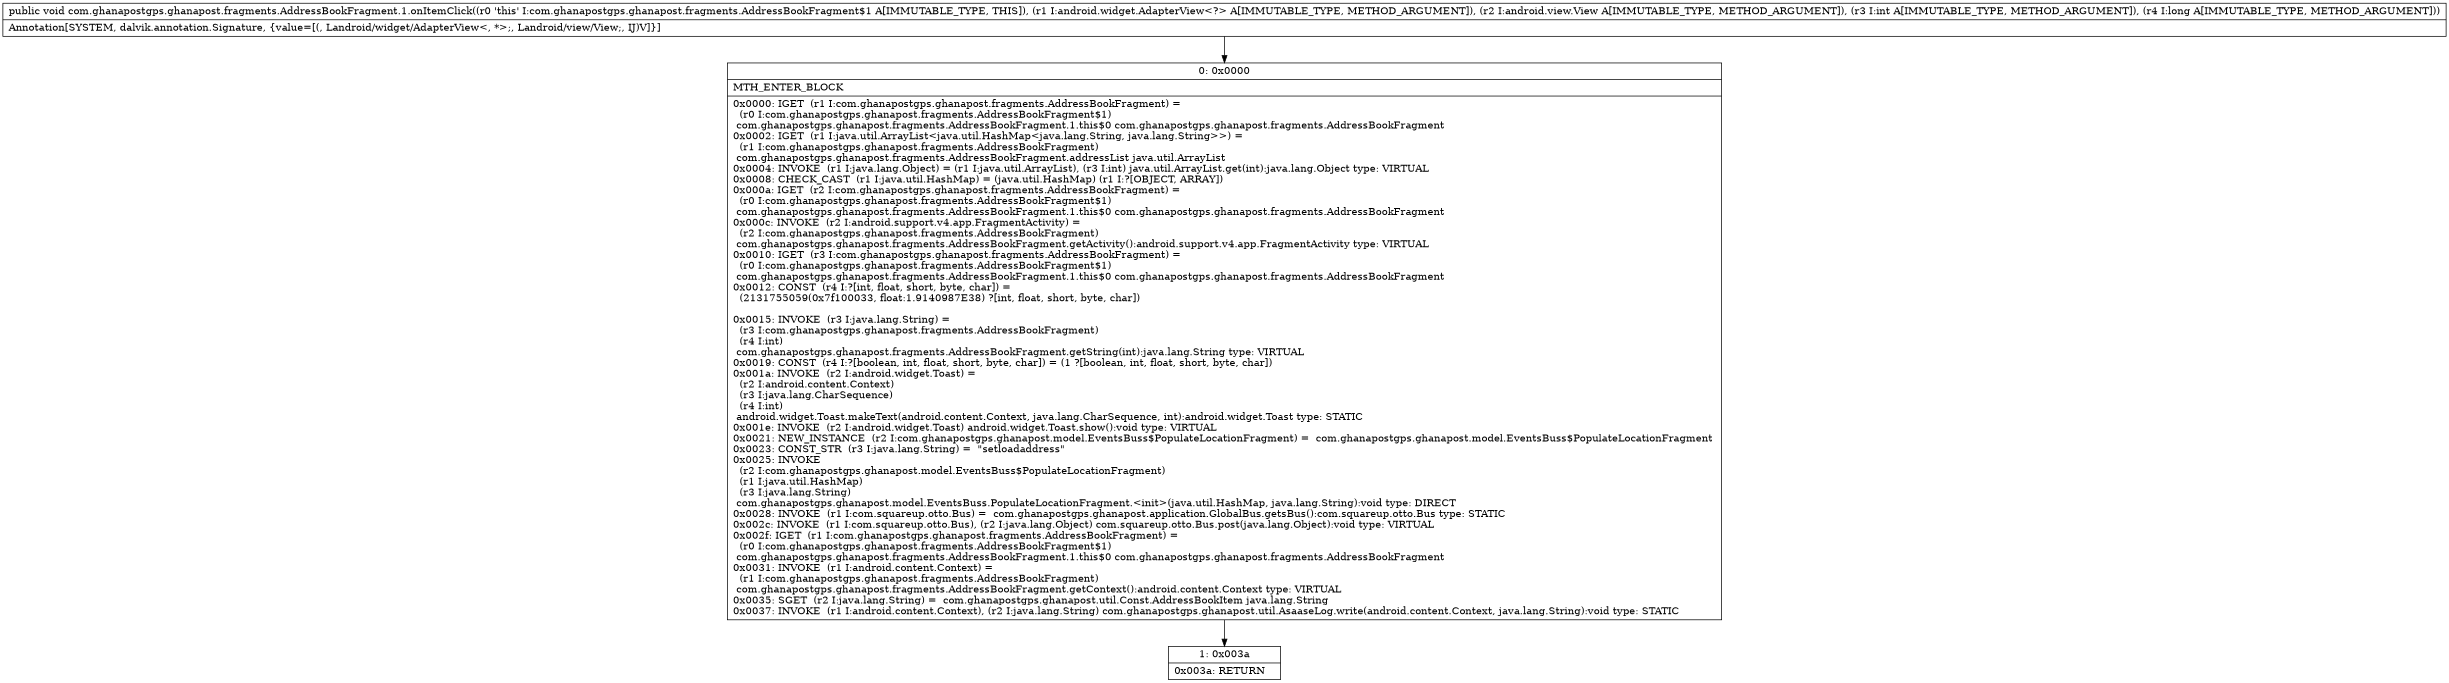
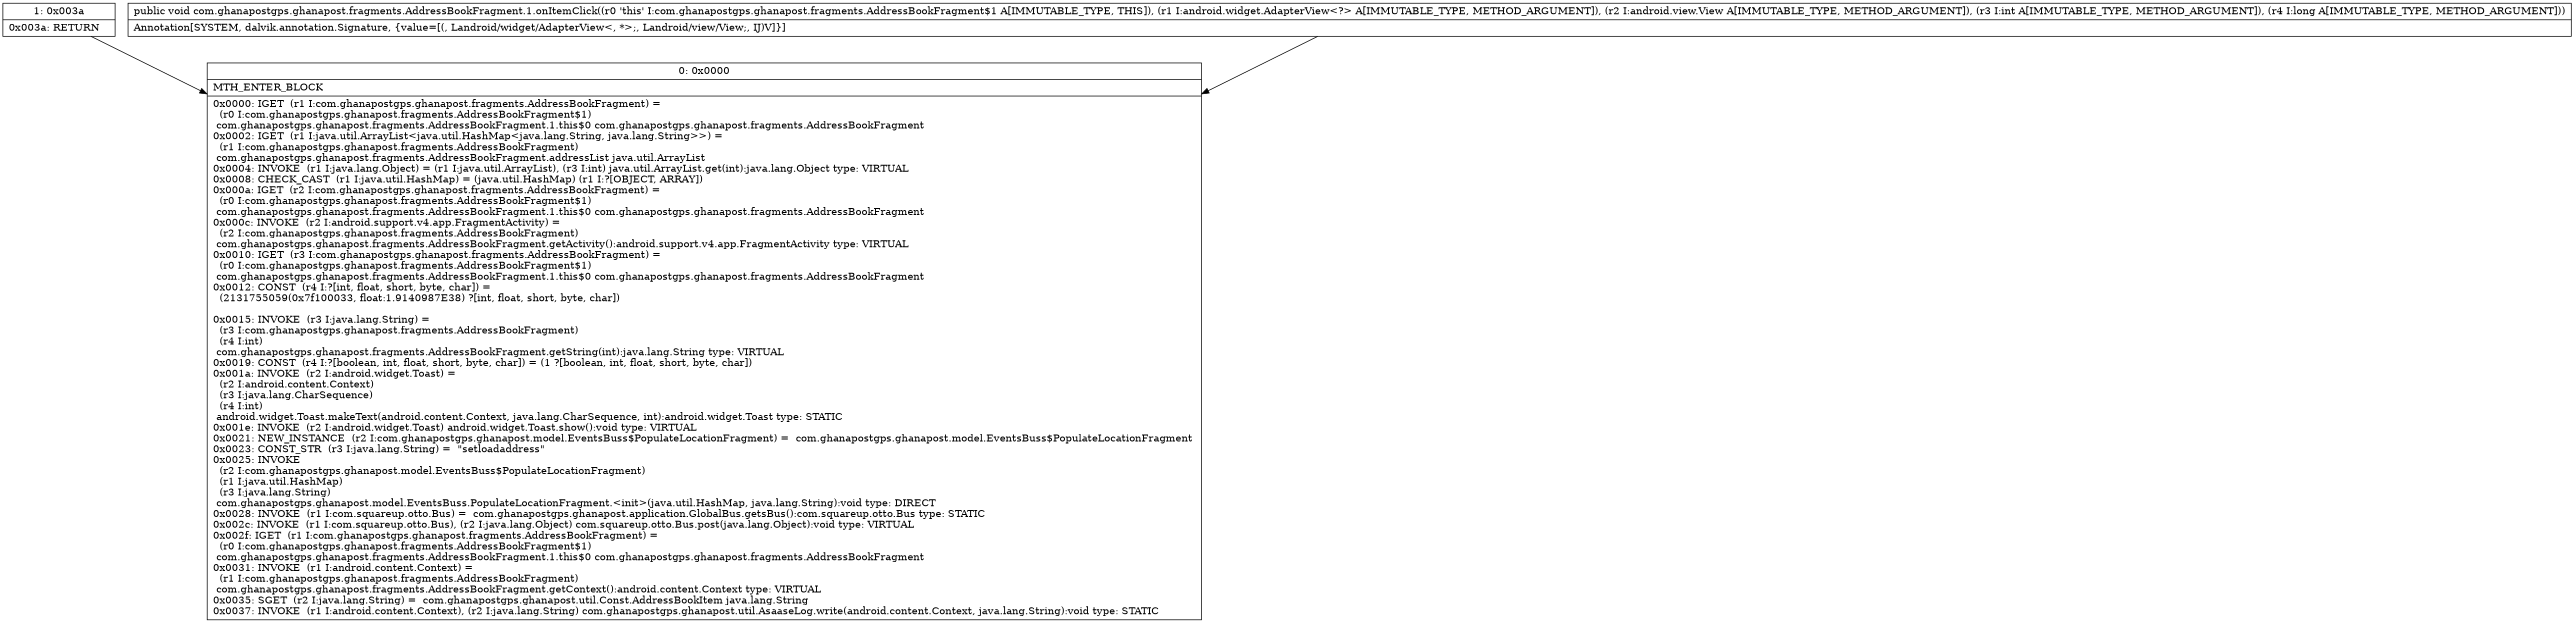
edge "0: 0x0000" -> "1: 0x003a": reversed
